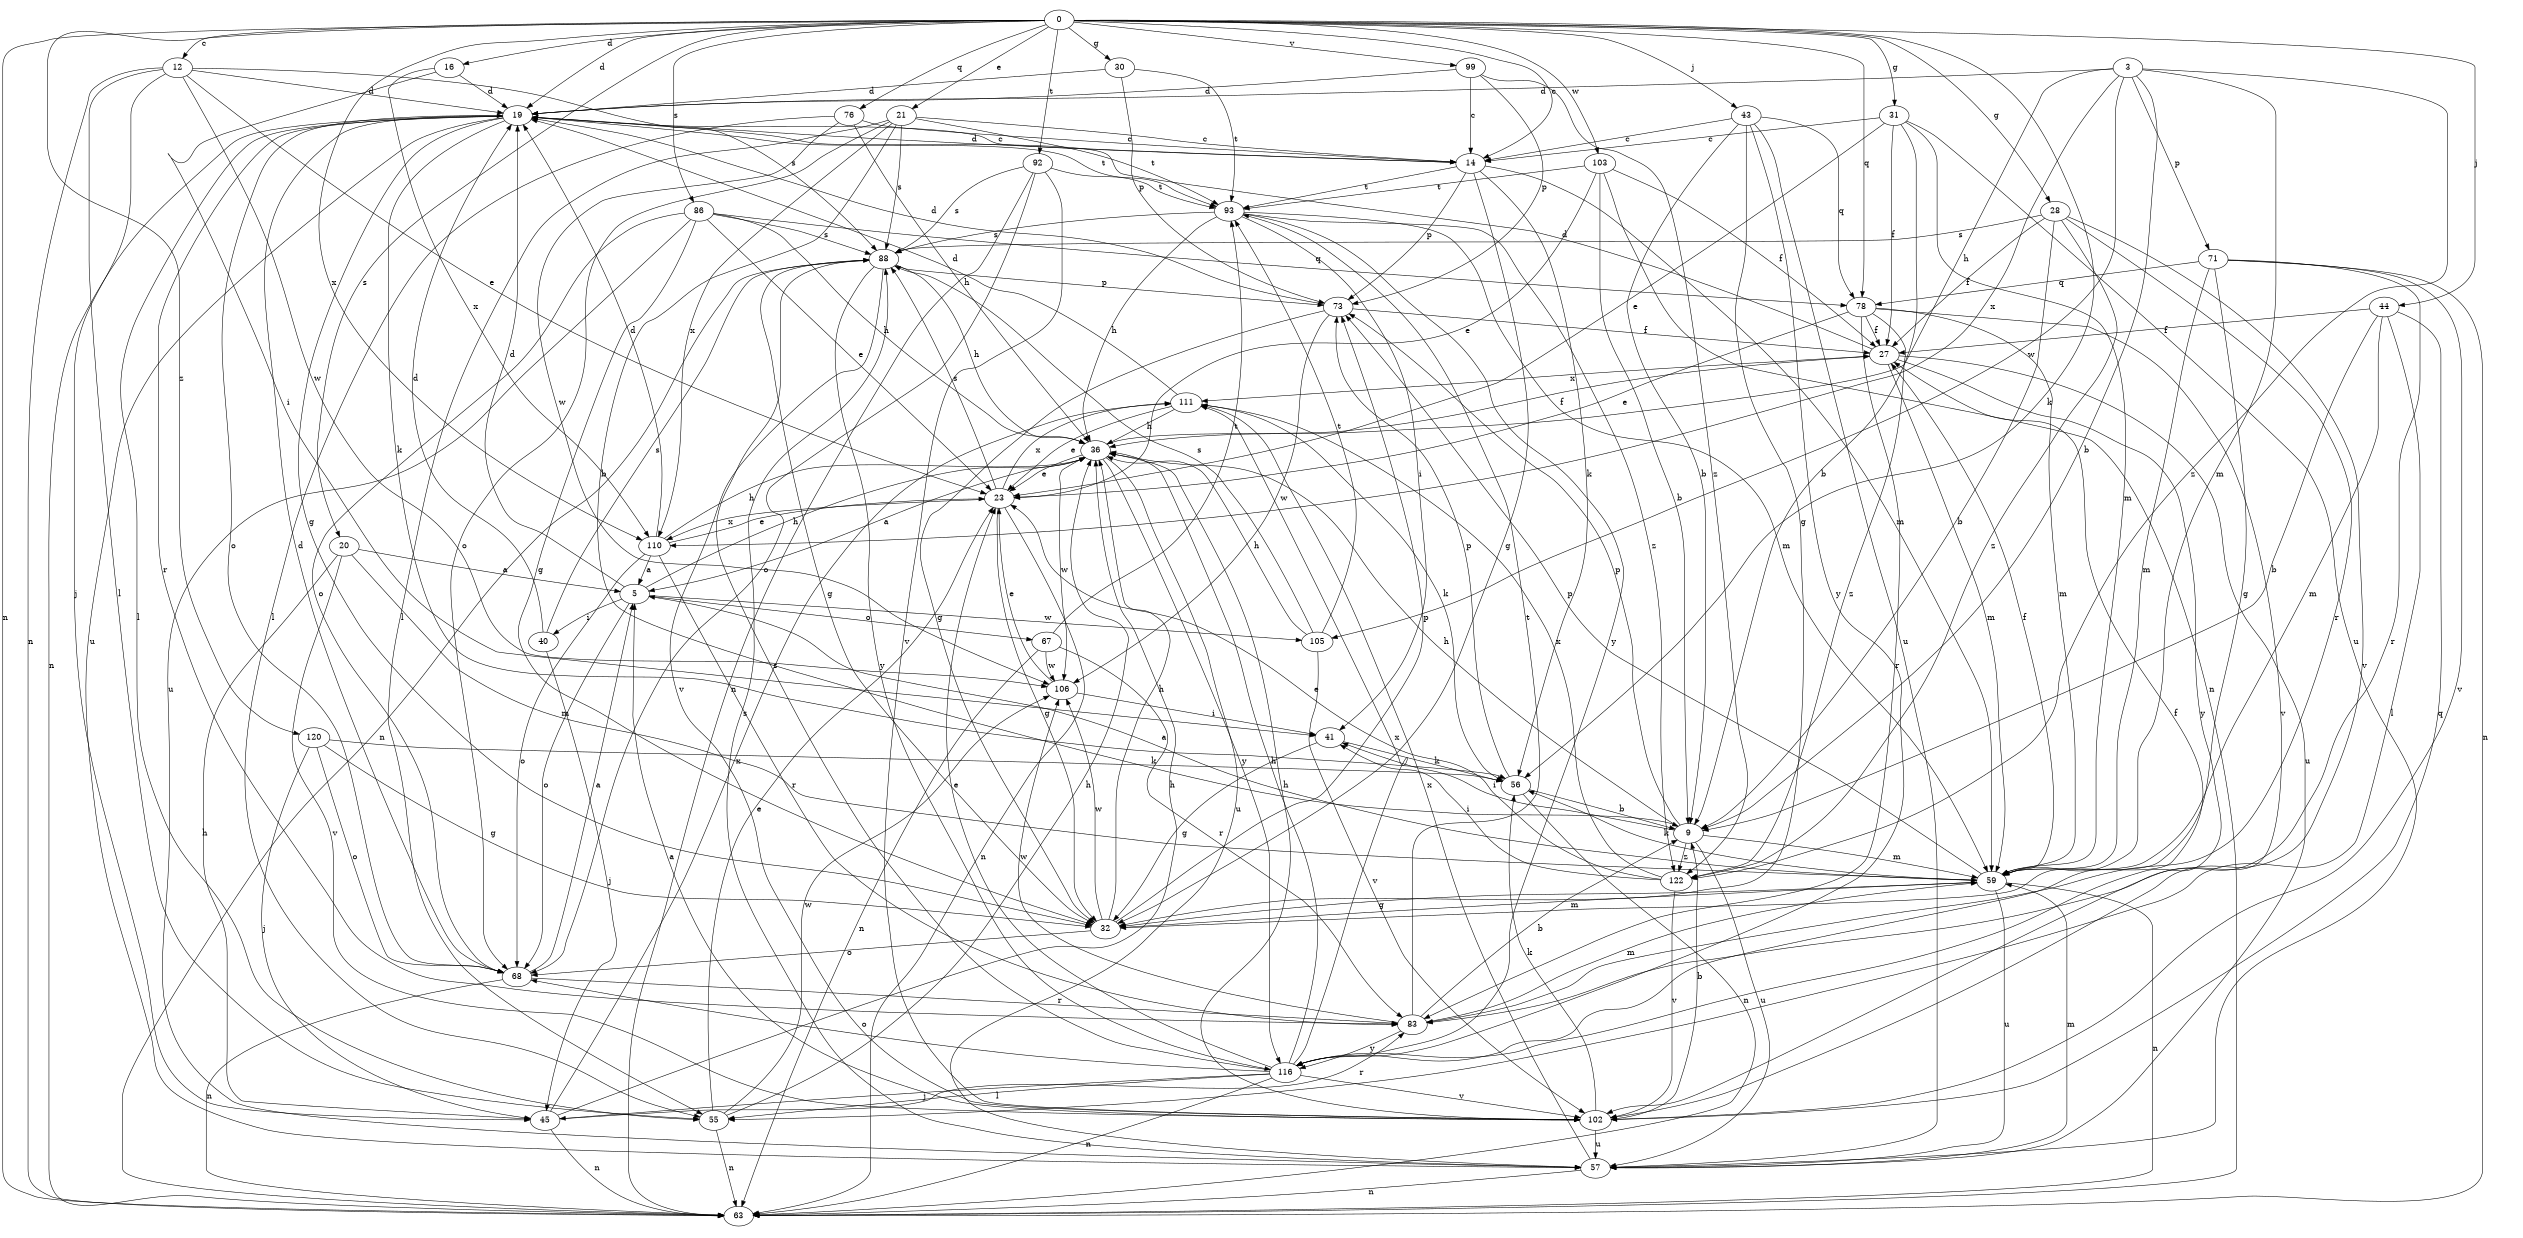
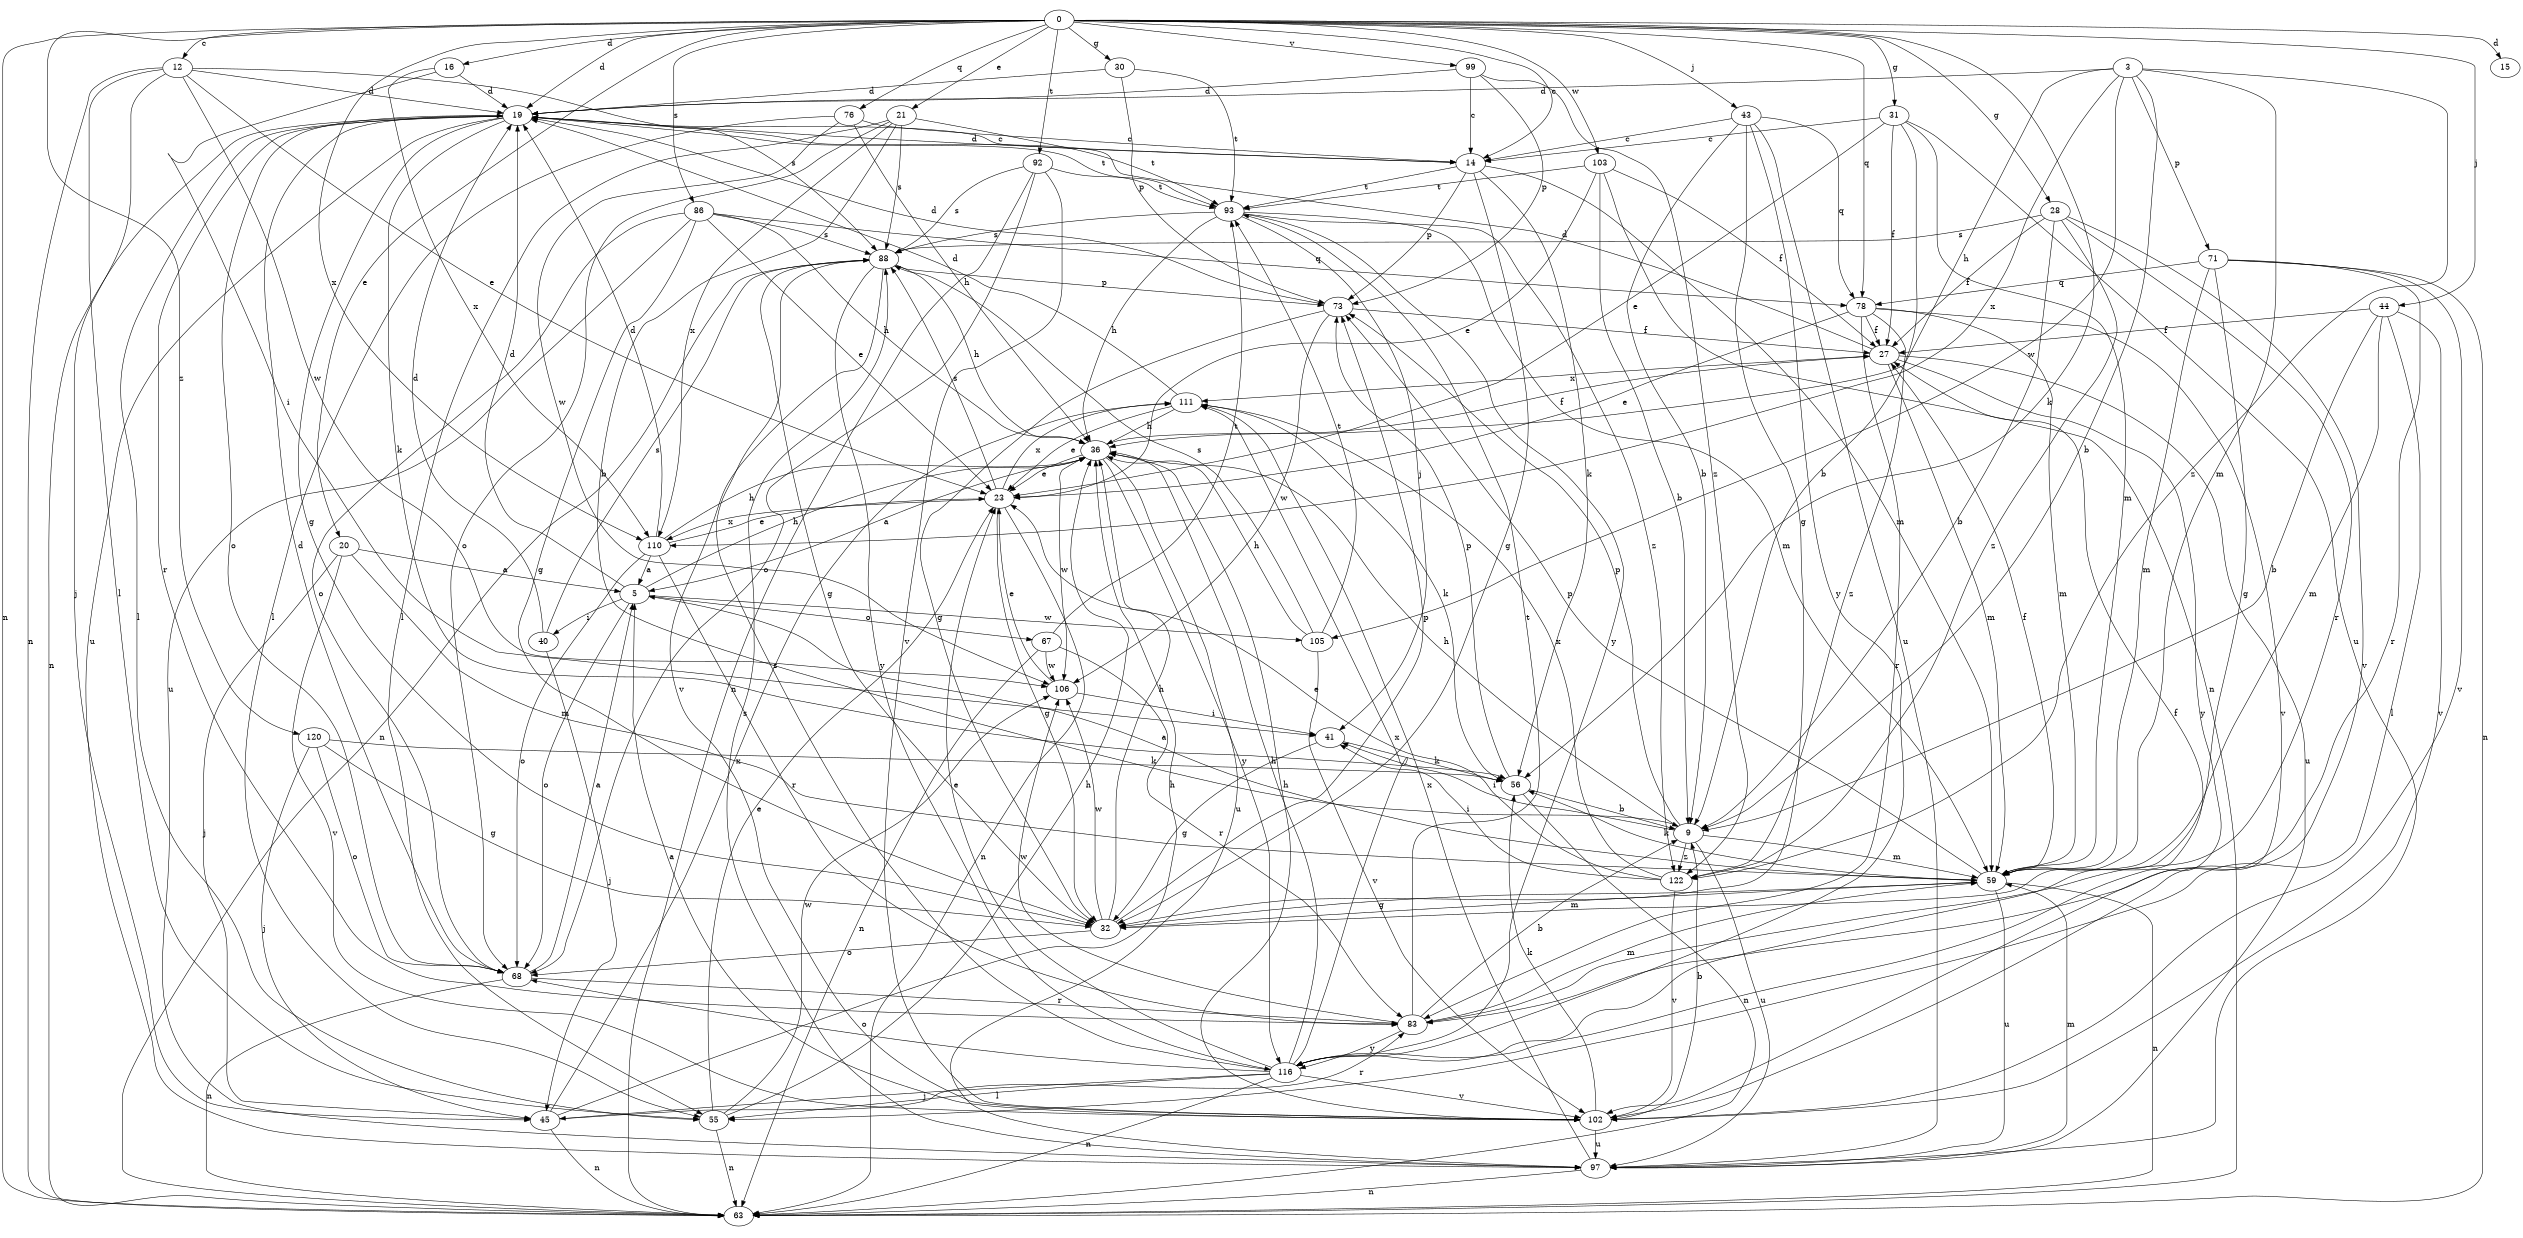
node "15": added
edge "21" -> "14": removed, label "c"
edge "0" -> "20": label "s" -> "e"
edge "93" -> "41": label "i" -> "j"
edge "44" -> "102": label "q" -> "v"
edge "20" -> "45": label "h" -> "j"
node "57": label "57" -> "97"
